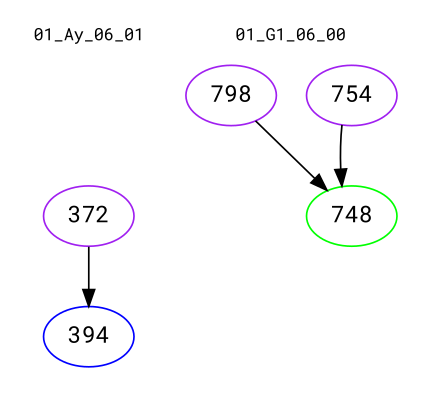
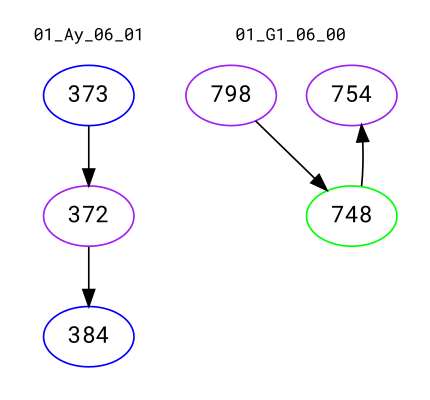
node "373": added
edge "754" -> "748": reversed
node "394": label "394" -> "384"
